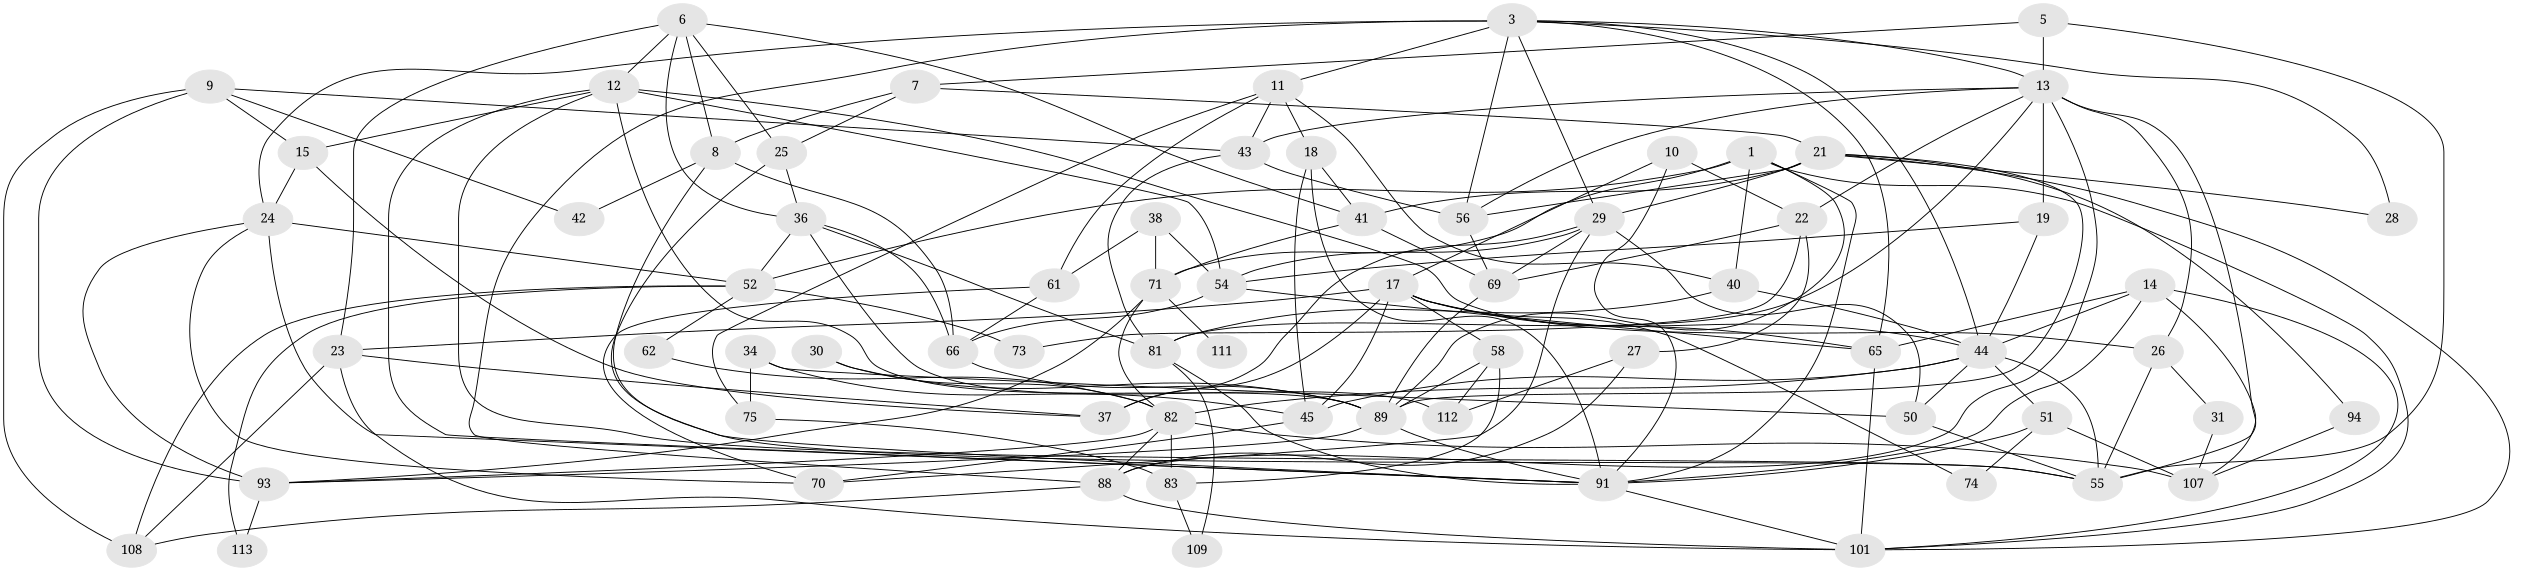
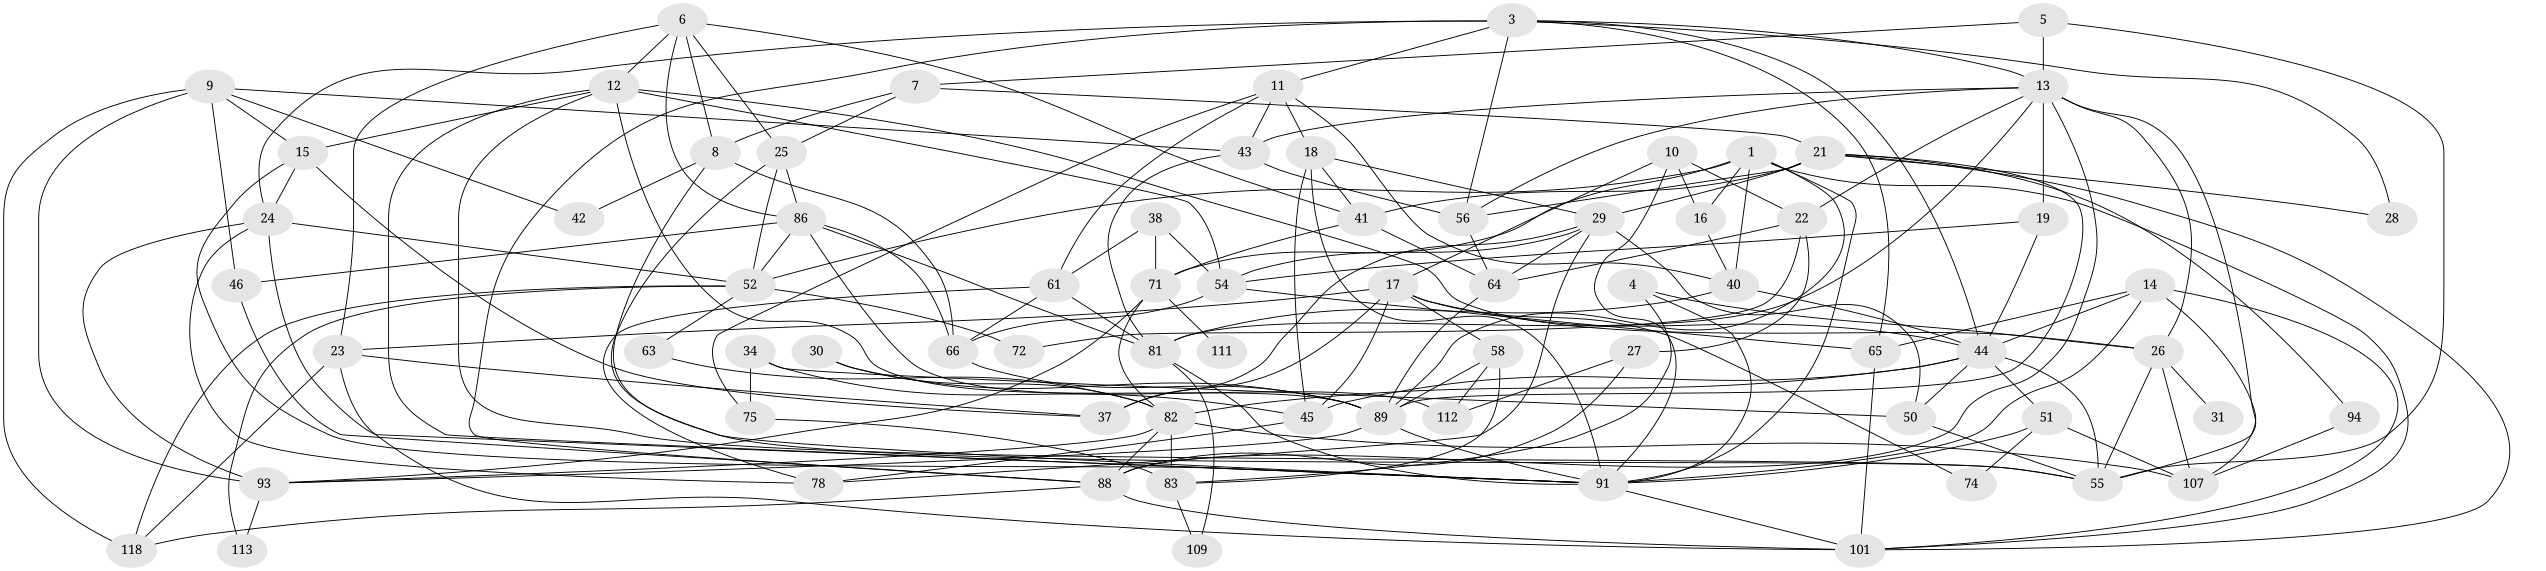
edge "3" -- "29": now "18" -- "29"
edge "25" -- "52": added
node "36": label "36" -> "86"
node "16": added
node "46": added
node "69": label "69" -> "64"
node "4": added
edge "61" -- "81": added
edge "17" -- "65": removed
node "62": label "62" -> "63"
node "73": label "73" -> "72"
edge "31" -- "107": now "26" -- "107"
edge "15" -- "91": added
node "70": label "70" -> "78"
node "108": label "108" -> "118"
